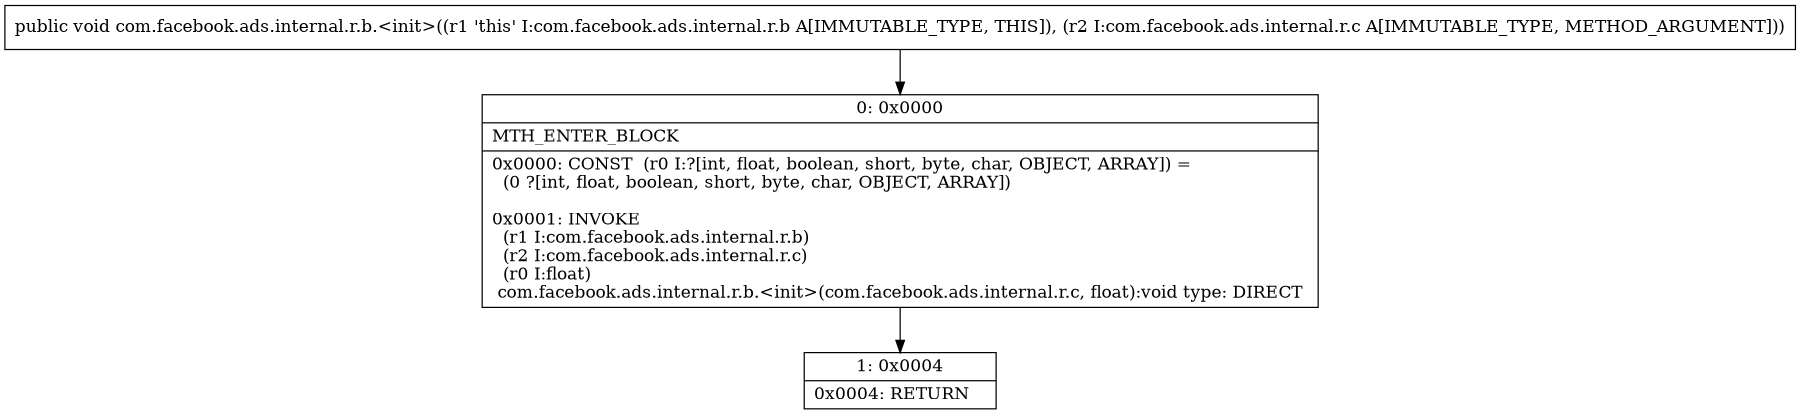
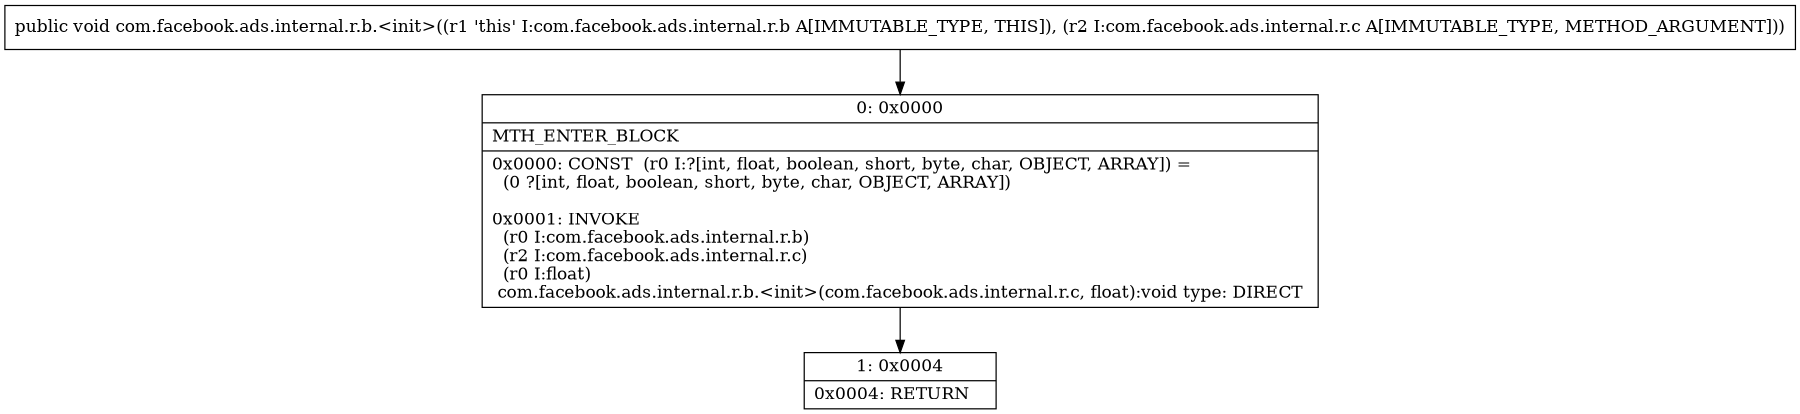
node "0: 0x0000": text "(r1 I:com.facebook.ads.internal.r.b)" -> "(r0 I:com.facebook.ads.internal.r.b)"
